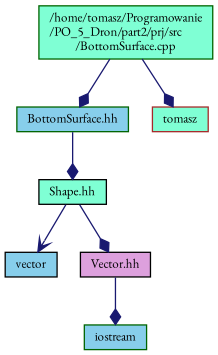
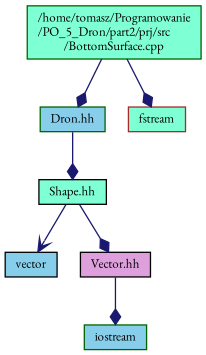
node "BottomSurface.hh": label "BottomSurface.hh" -> "Dron.hh"
node "tomasz": label "tomasz" -> "fstream"
